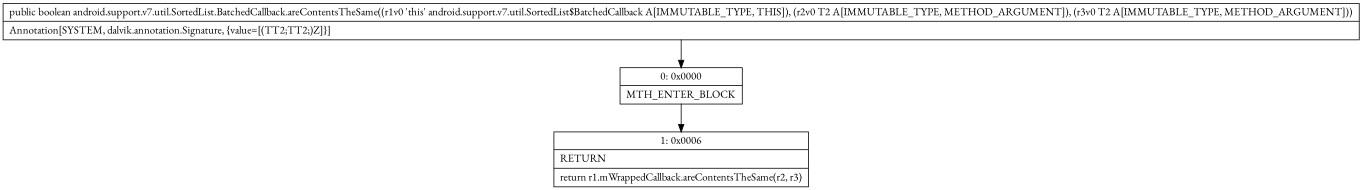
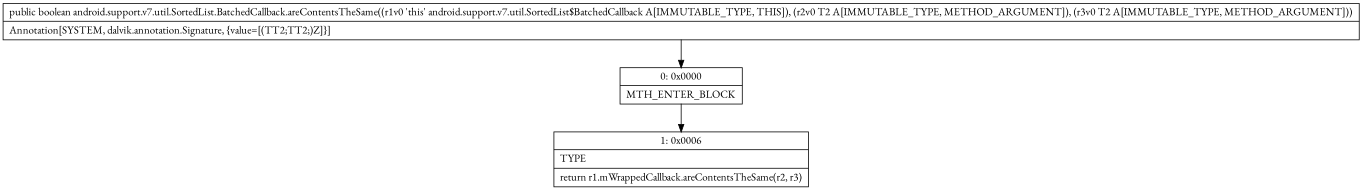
node "1: 0x0006": text "RETURN" -> "TYPE"
